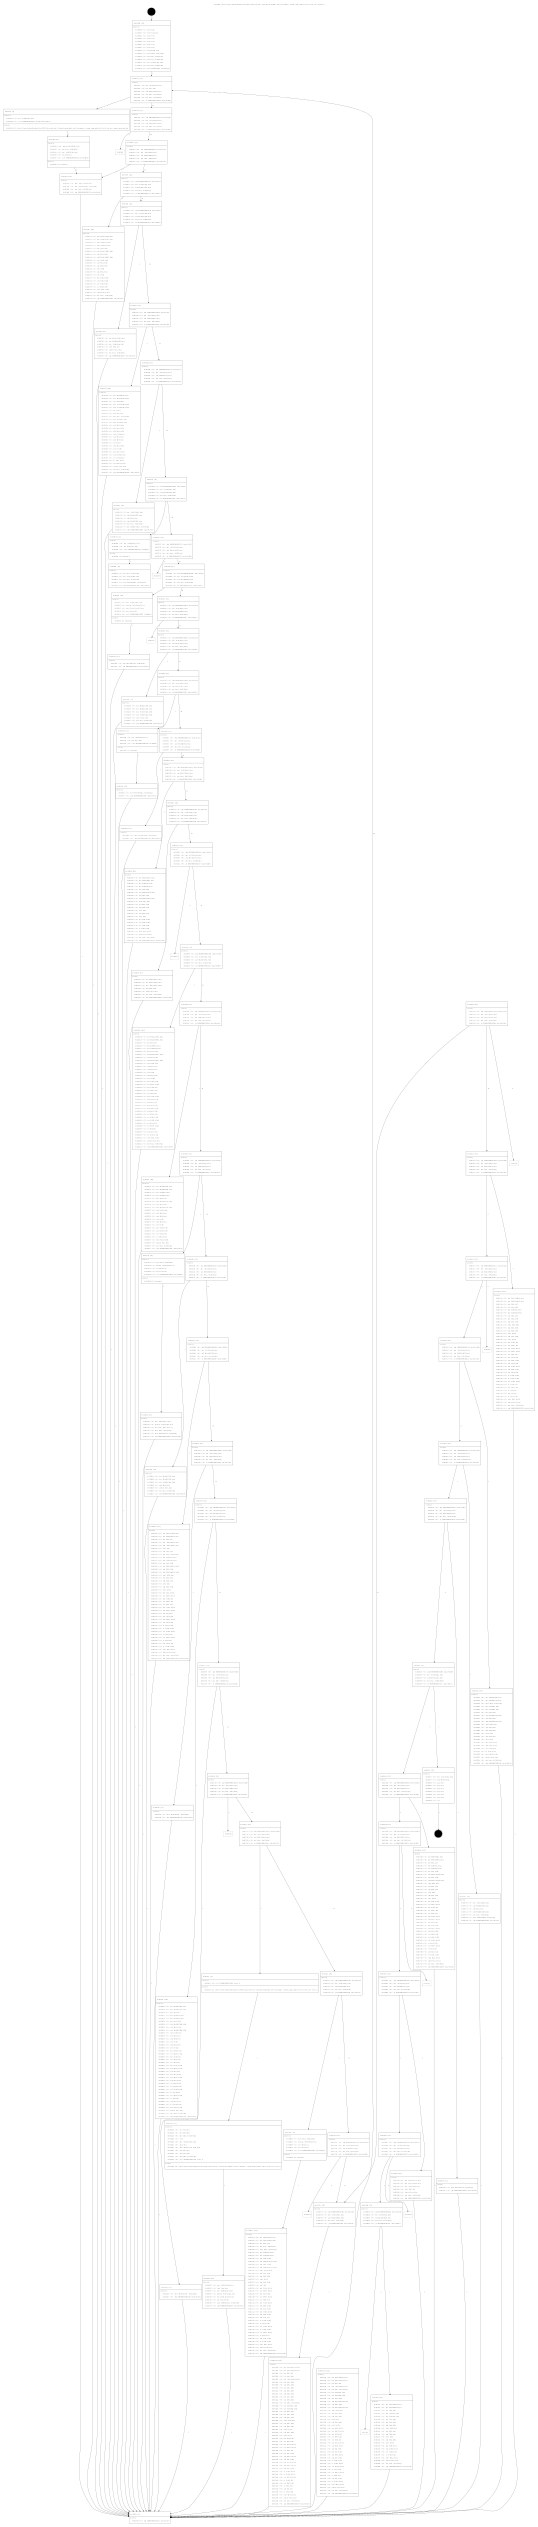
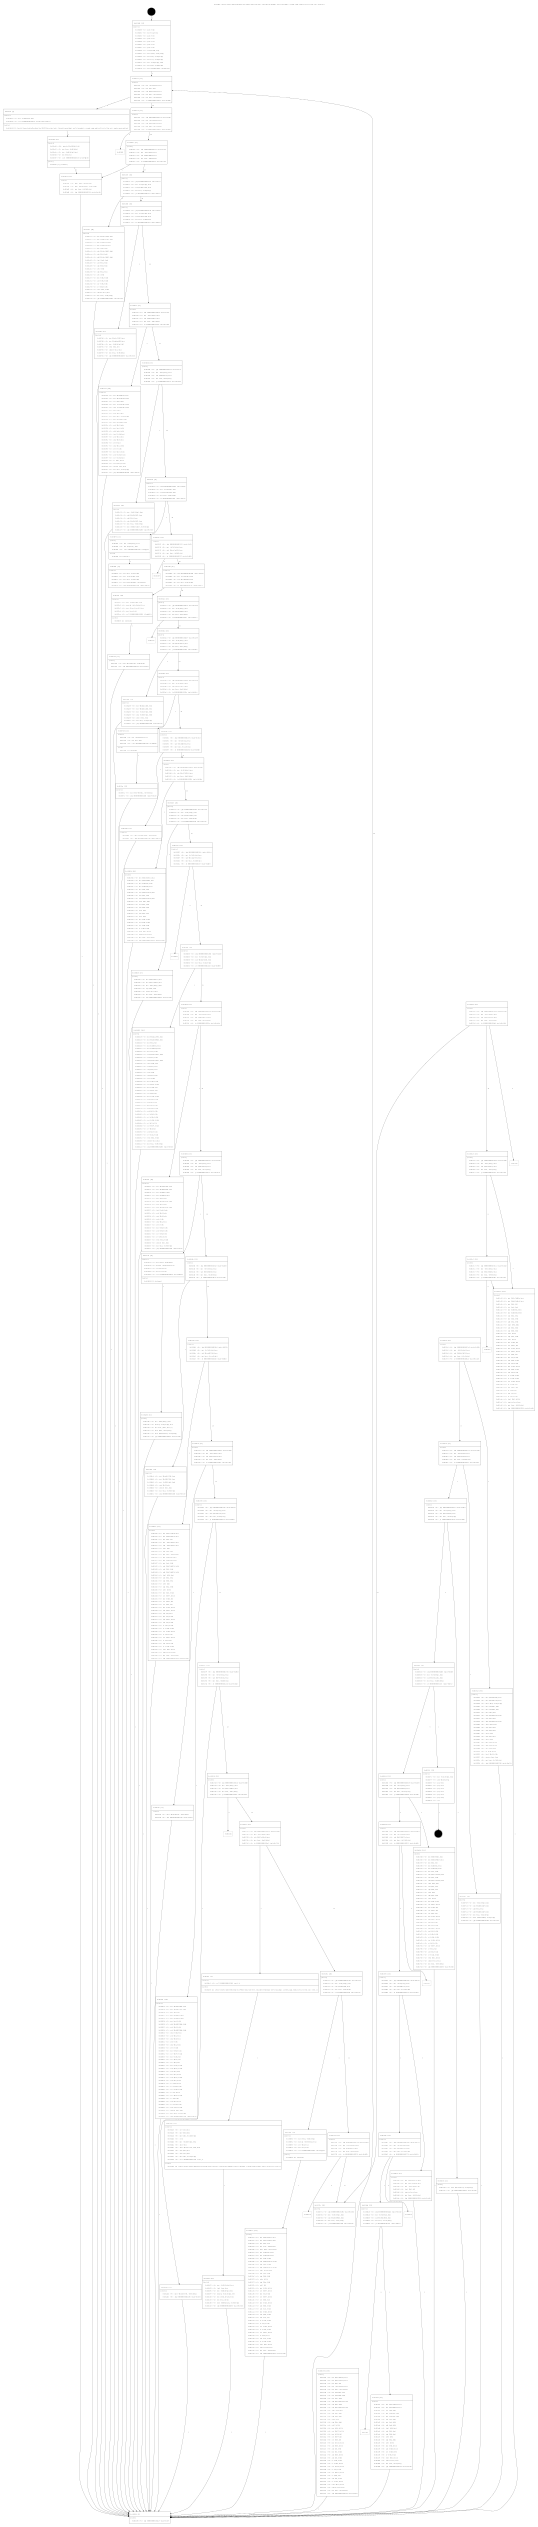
edge "0x4017c7 [25]" -> "0x4017e0 [25]": now "0x4017c7 [25]" -> "0x401c34 [134]"
node "0x401da9 [159]": removed
